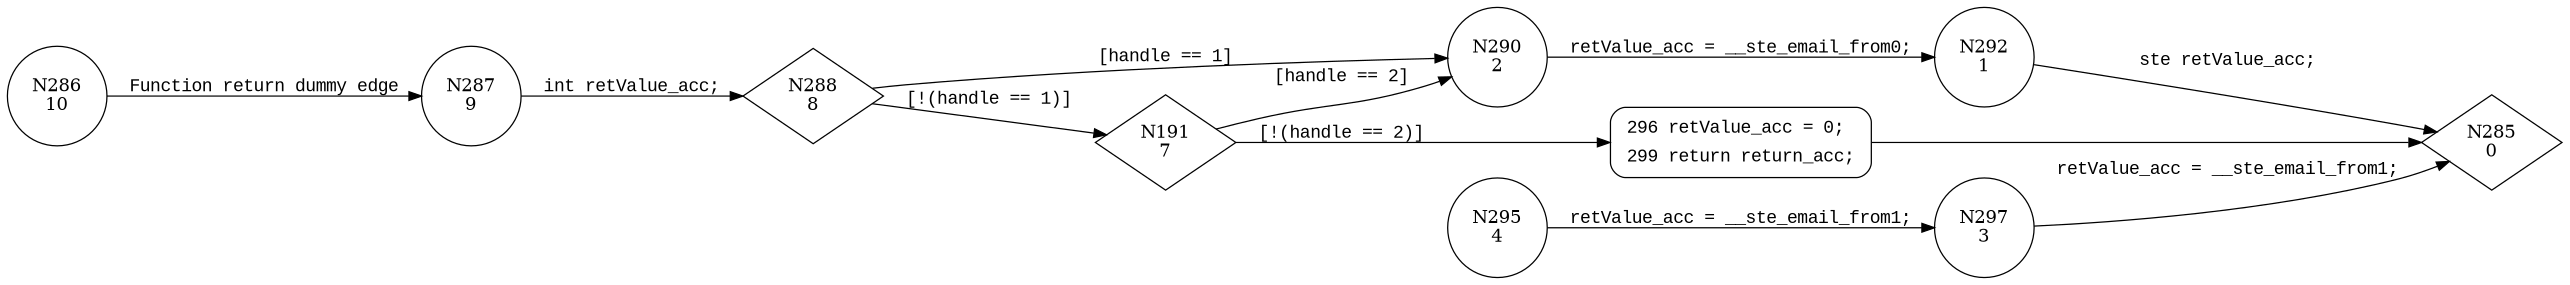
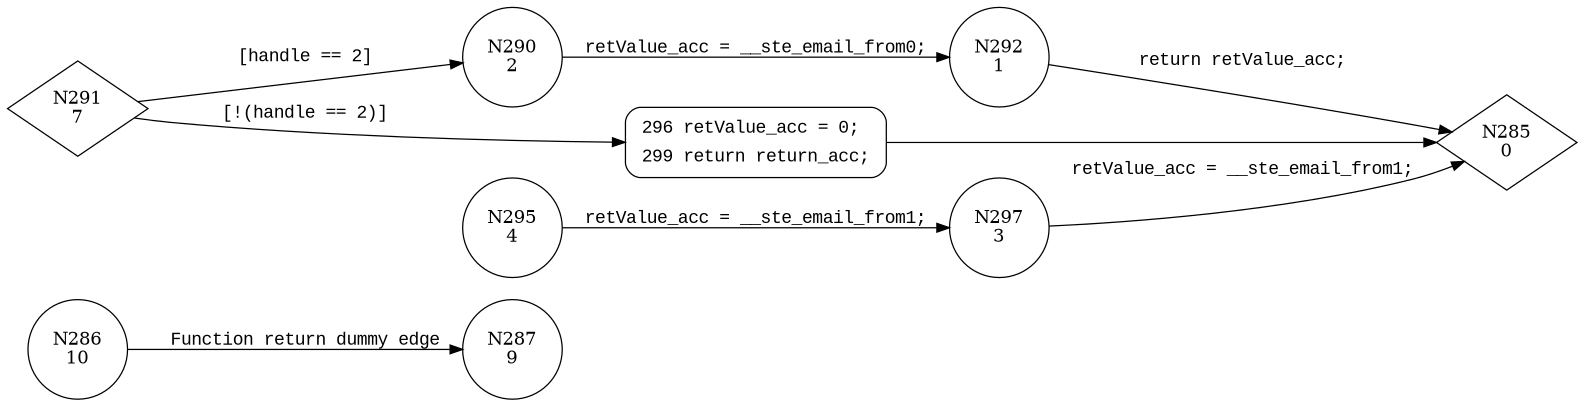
edge "N292 1" -> "N285 0": label "ste retValue_acc;" -> "return retValue_acc;"
node "N288 8": removed
node "N191 7": label "N191 7" -> "N291 7"
